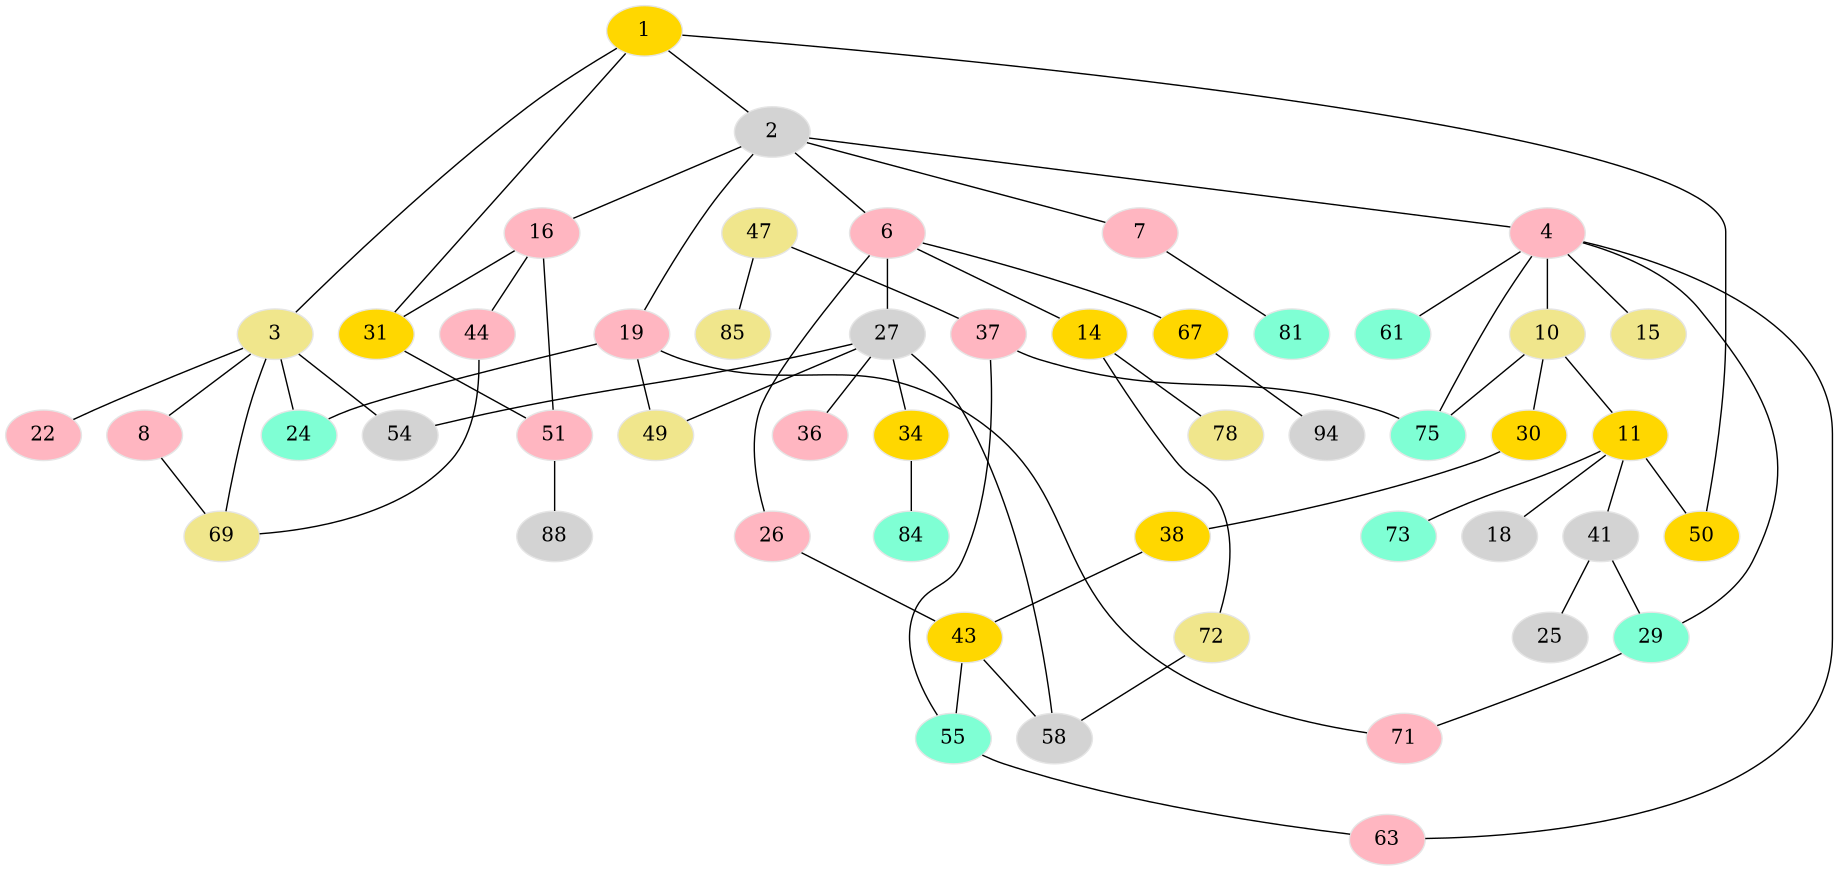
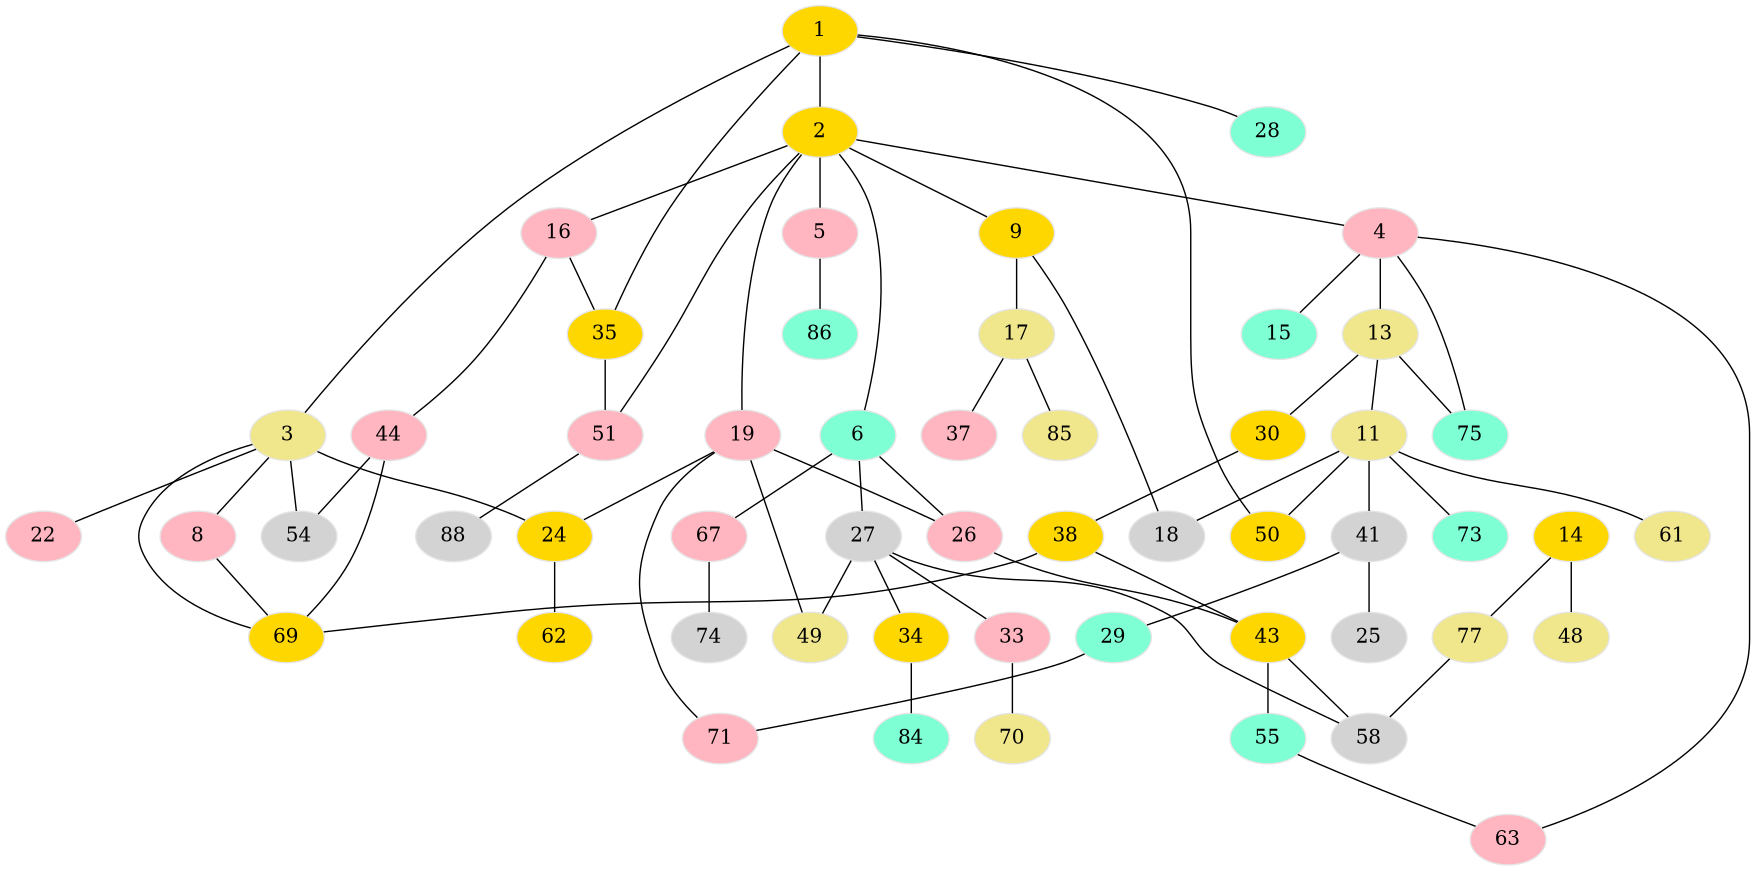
node "2": fillcolor lightgrey -> gold
node "28": added
node "47": label "47" -> "17"
node "6": fillcolor lightpink -> aquamarine
node "9": added
node "7": label "7" -> "5"
edge "6" -- "14": removed
edge "4" -- "61": now "11" -- "61"
node "31": label "31" -> "35"
edge "16" -- "51": now "2" -- "51"
node "67": fillcolor gold -> lightpink
node "81": label "81" -> "86"
node "61": fillcolor aquamarine -> khaki
node "10": label "10" -> "13"
node "15": fillcolor khaki -> aquamarine
edge "27" -- "54": now "44" -- "54"
edge "37" -- "75": removed
edge "4" -- "29": removed
node "24": fillcolor aquamarine -> gold
node "36": label "36" -> "33"
node "78": label "78" -> "48"
node "94": label "94" -> "74"
node "11": fillcolor gold -> khaki
edge "19" -- "26": added
node "69": fillcolor khaki -> gold
edge "37" -- "55": removed
edge "38" -- "69": added
node "62": added
node "72": label "72" -> "77"
node "70": added
